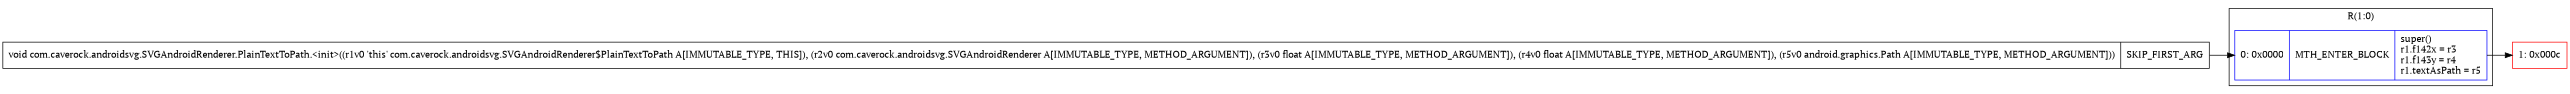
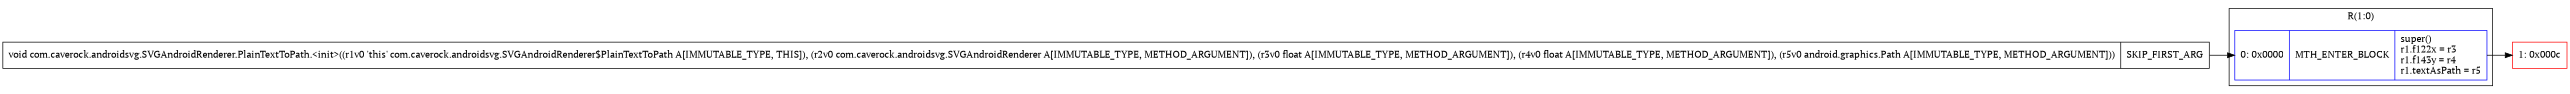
node "0: 0x0000": text "r1.f142x = r3" -> "r1.f122x = r3"
